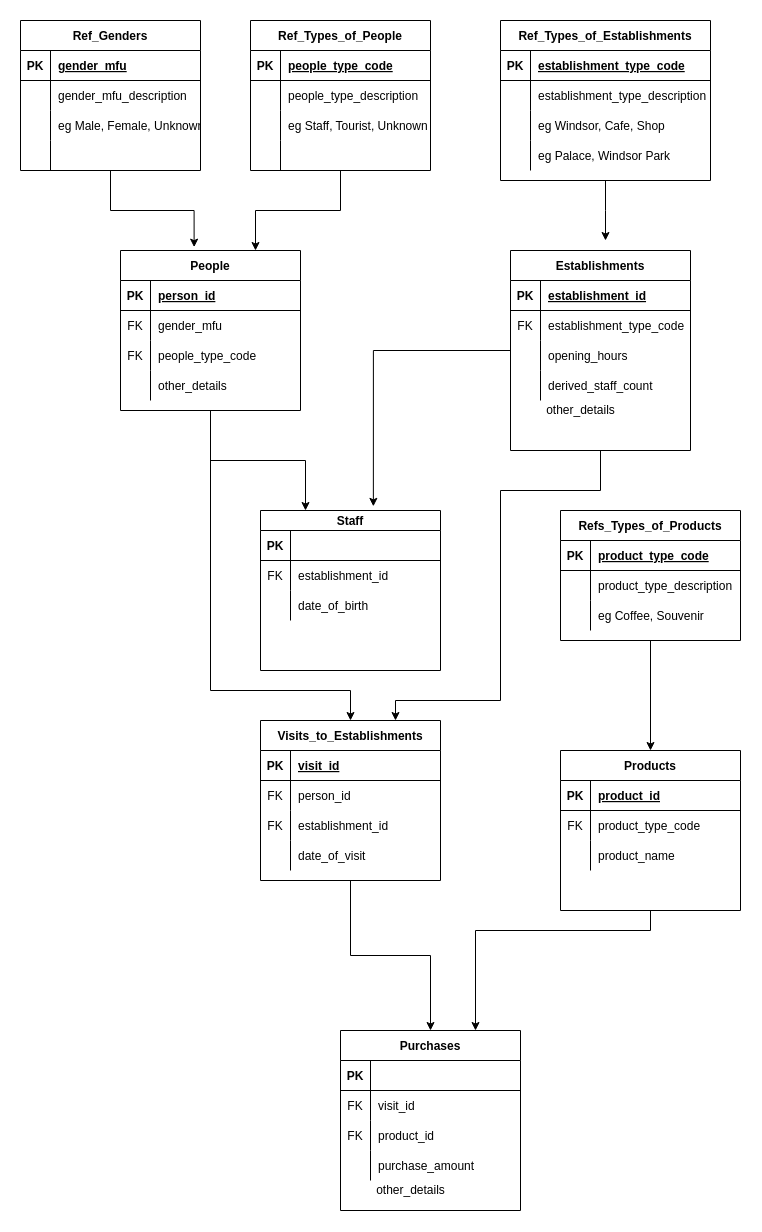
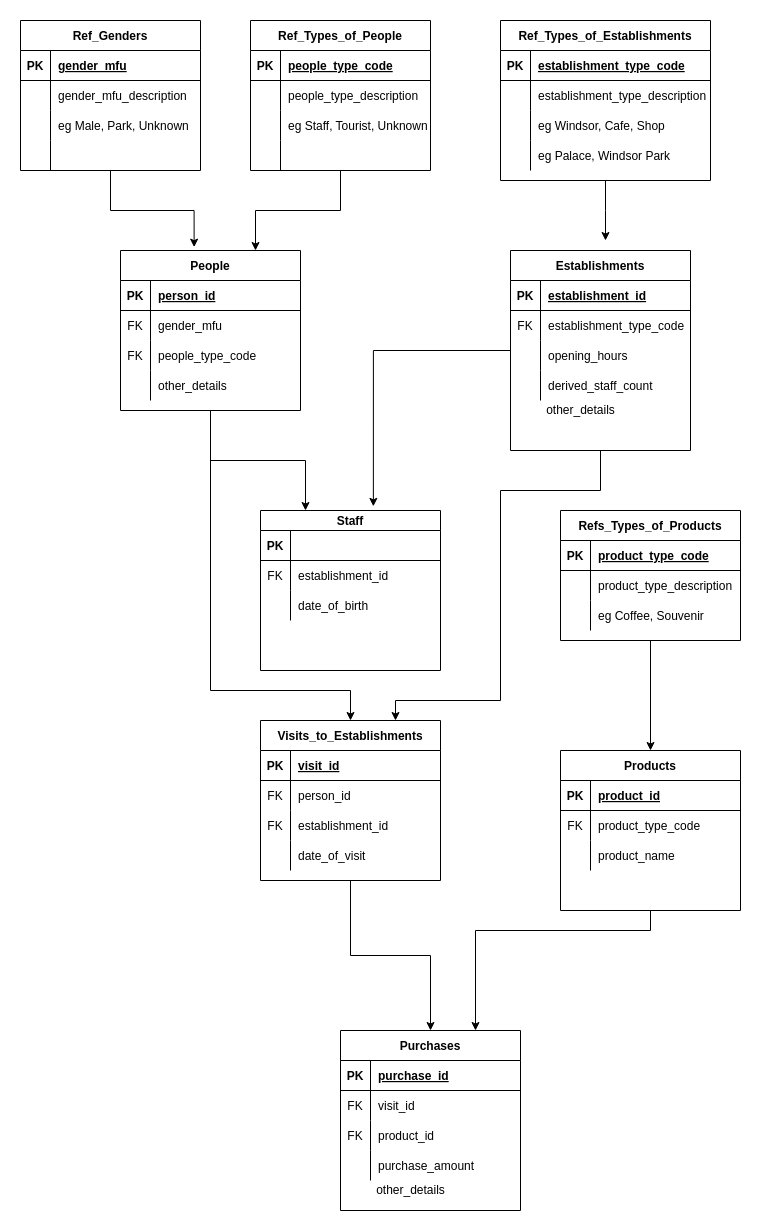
node "eg Male, Female, Unknown": label "eg Male, Female, Unknown" -> "eg Male, Park, Unknown"
node "purchase_id": added
